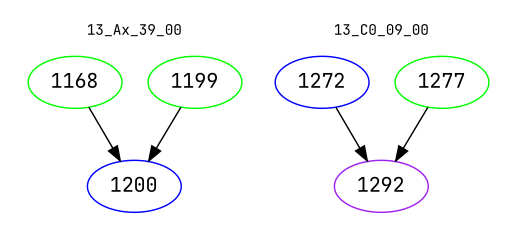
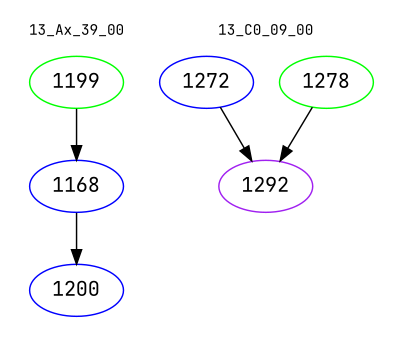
node "1168": color green -> blue
node "1277": label "1277" -> "1278"
edge "1199" -> "1200": now "1199" -> "1168"
